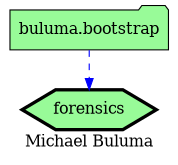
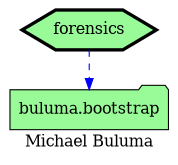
edge "buluma.bootstrap" -> "forensics": reversed
